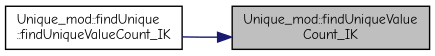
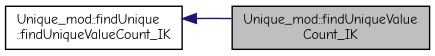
edge "Unique_mod::findUnique ::findUniqueValueCount_IK" -> "Unique_mod::findUniqueValue Count_IK": reversed
